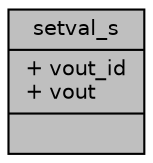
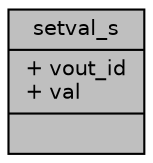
node "setval_s": text "+ vout" -> "+ val"
